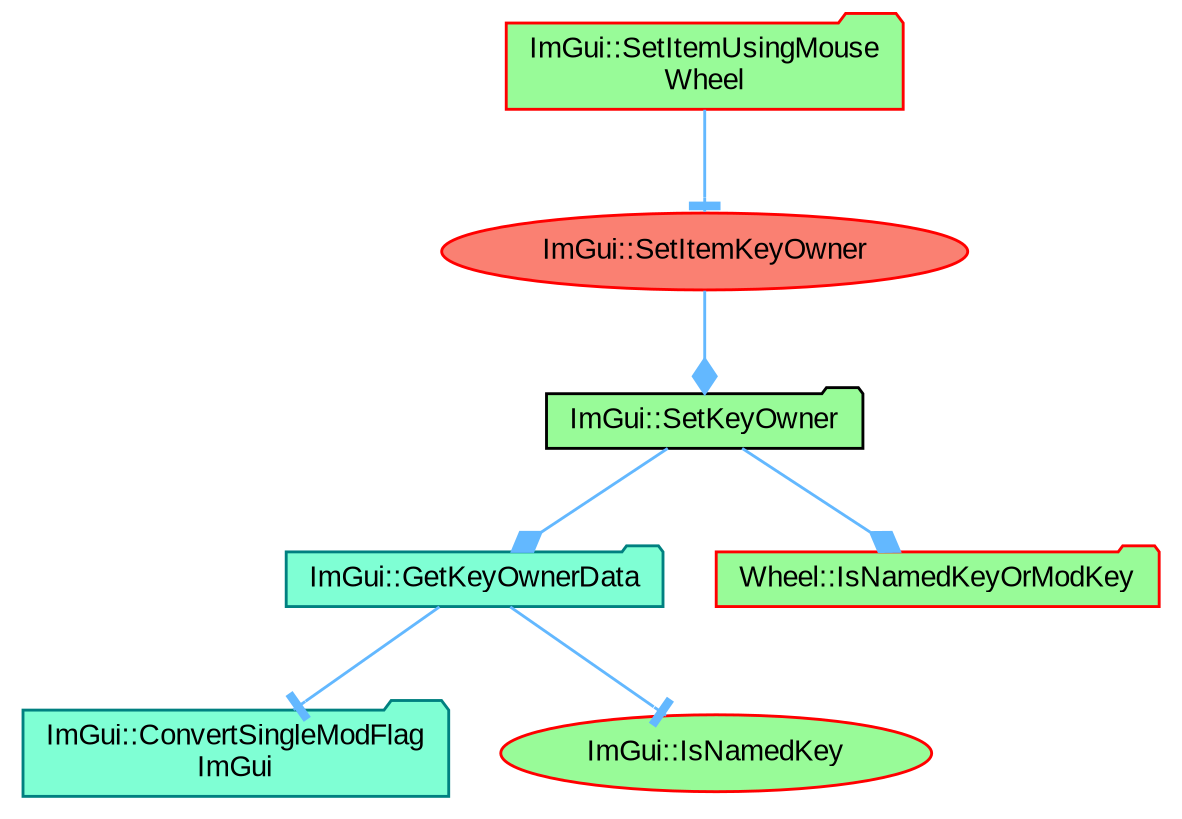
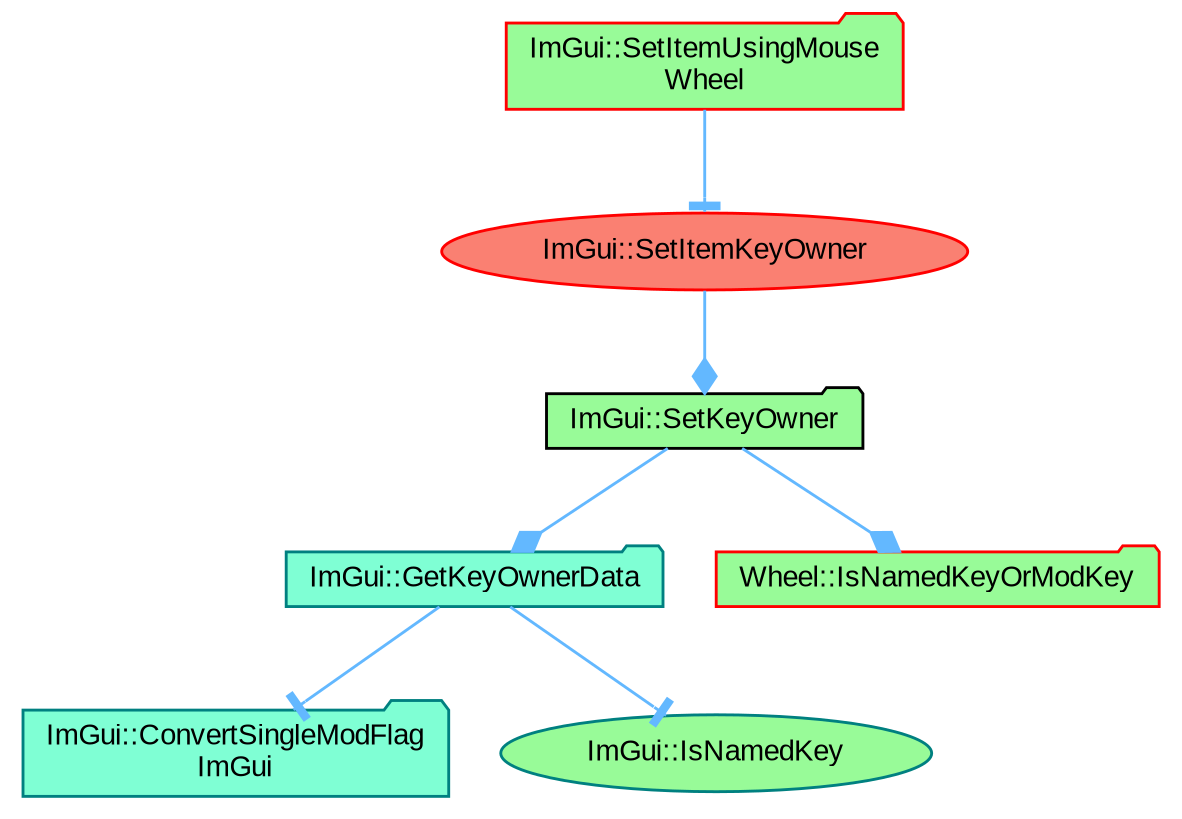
node "ImGui::IsNamedKey": color red -> teal
